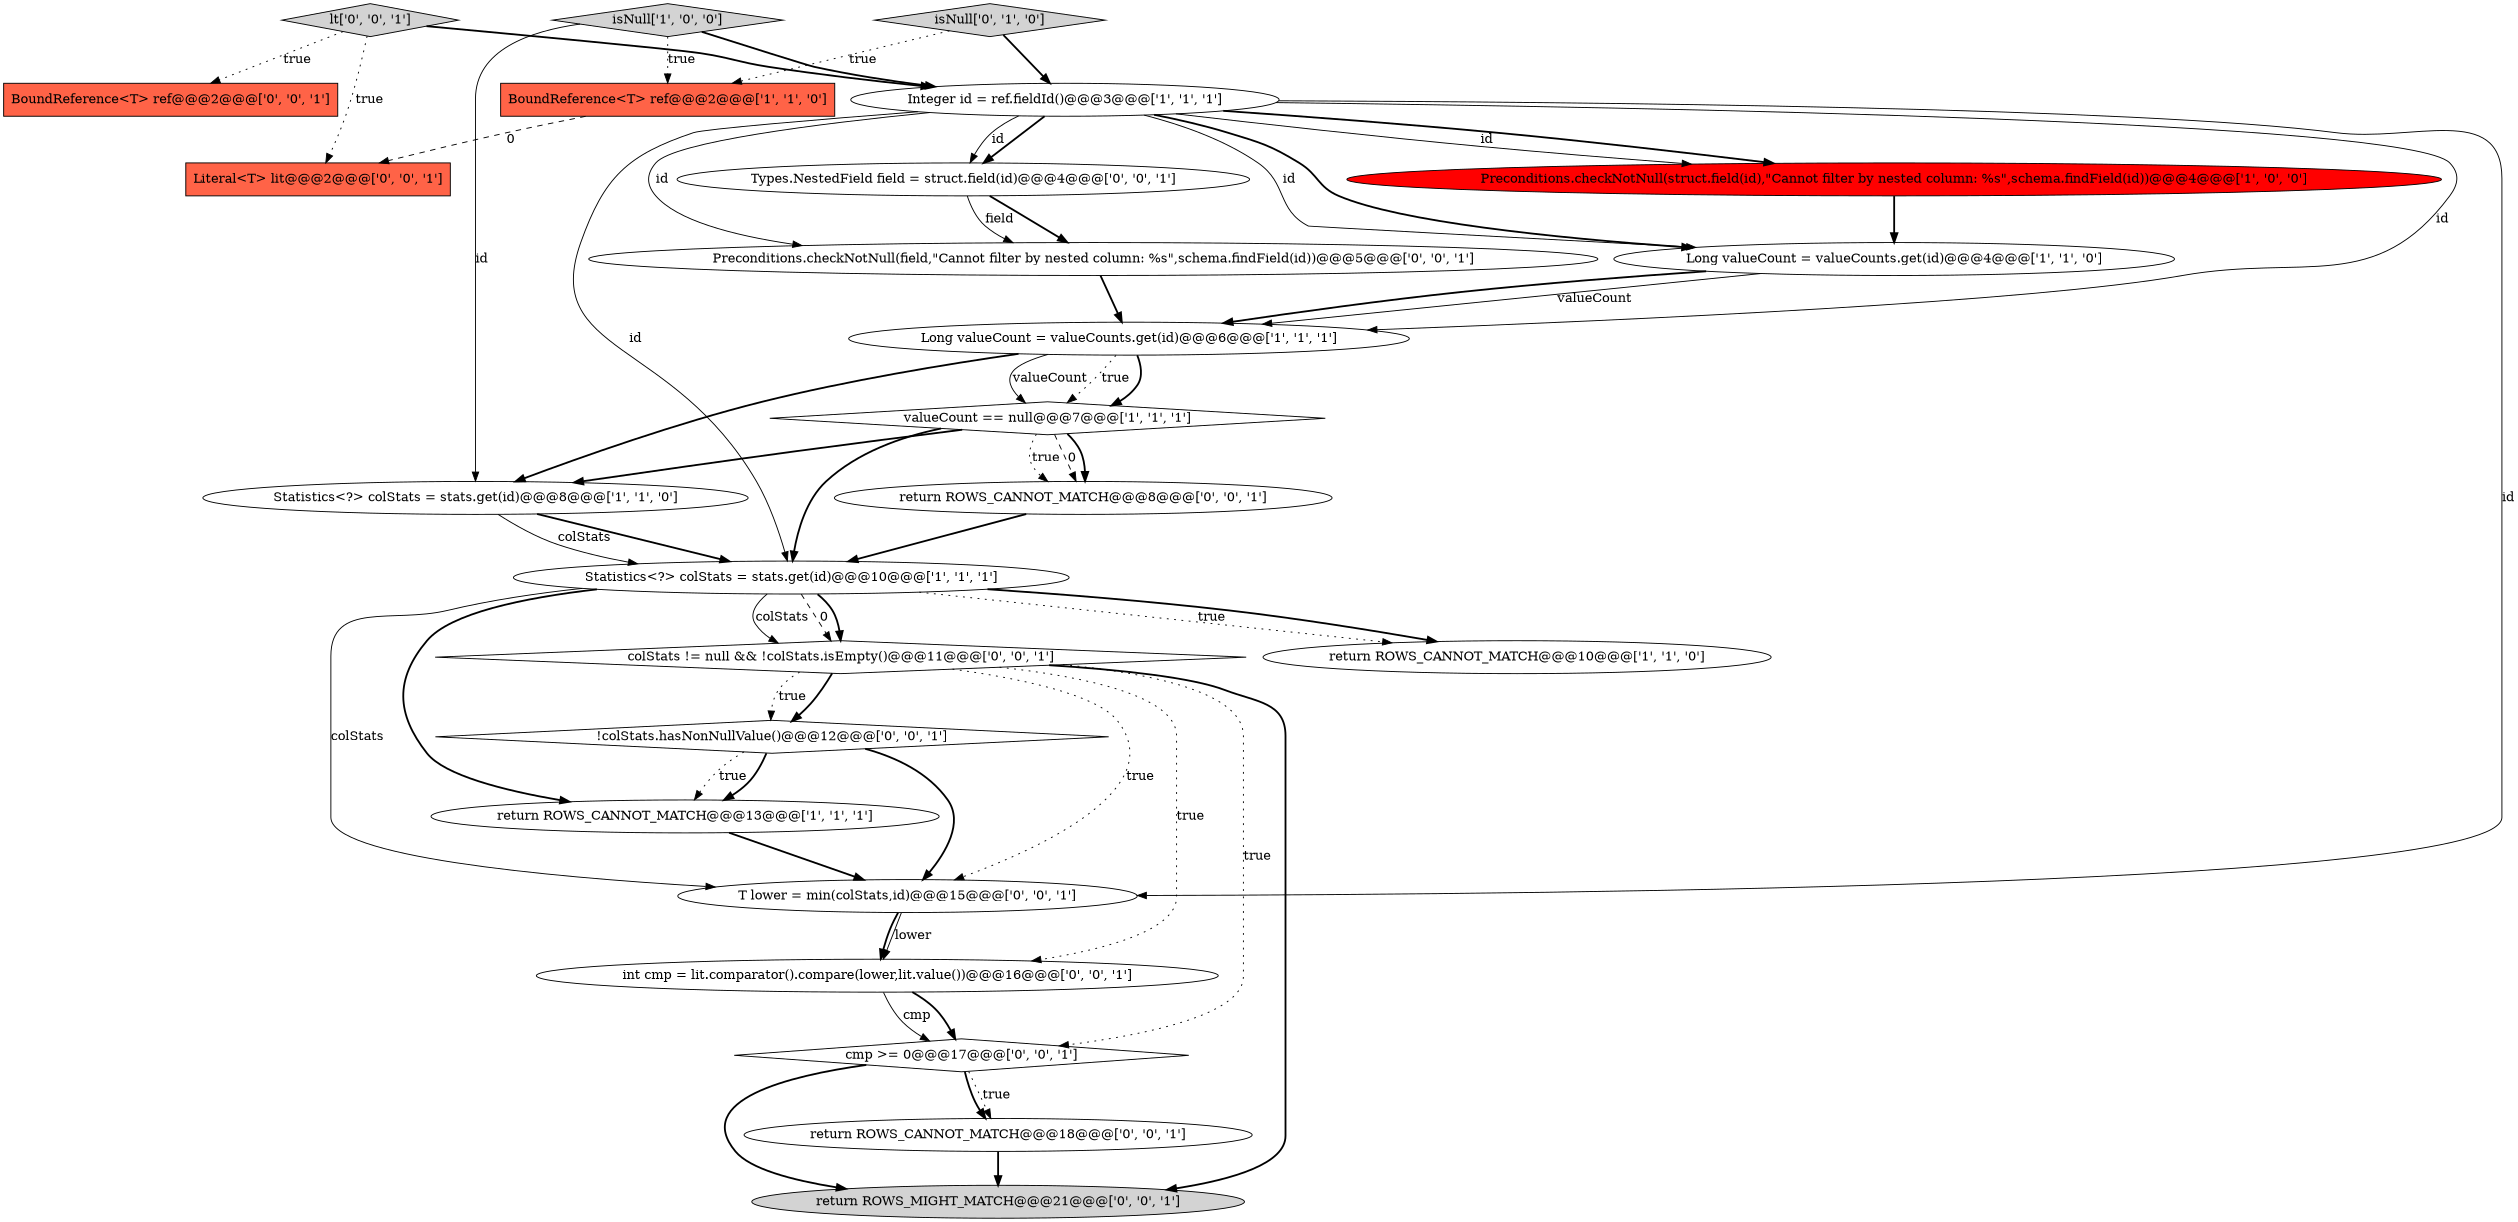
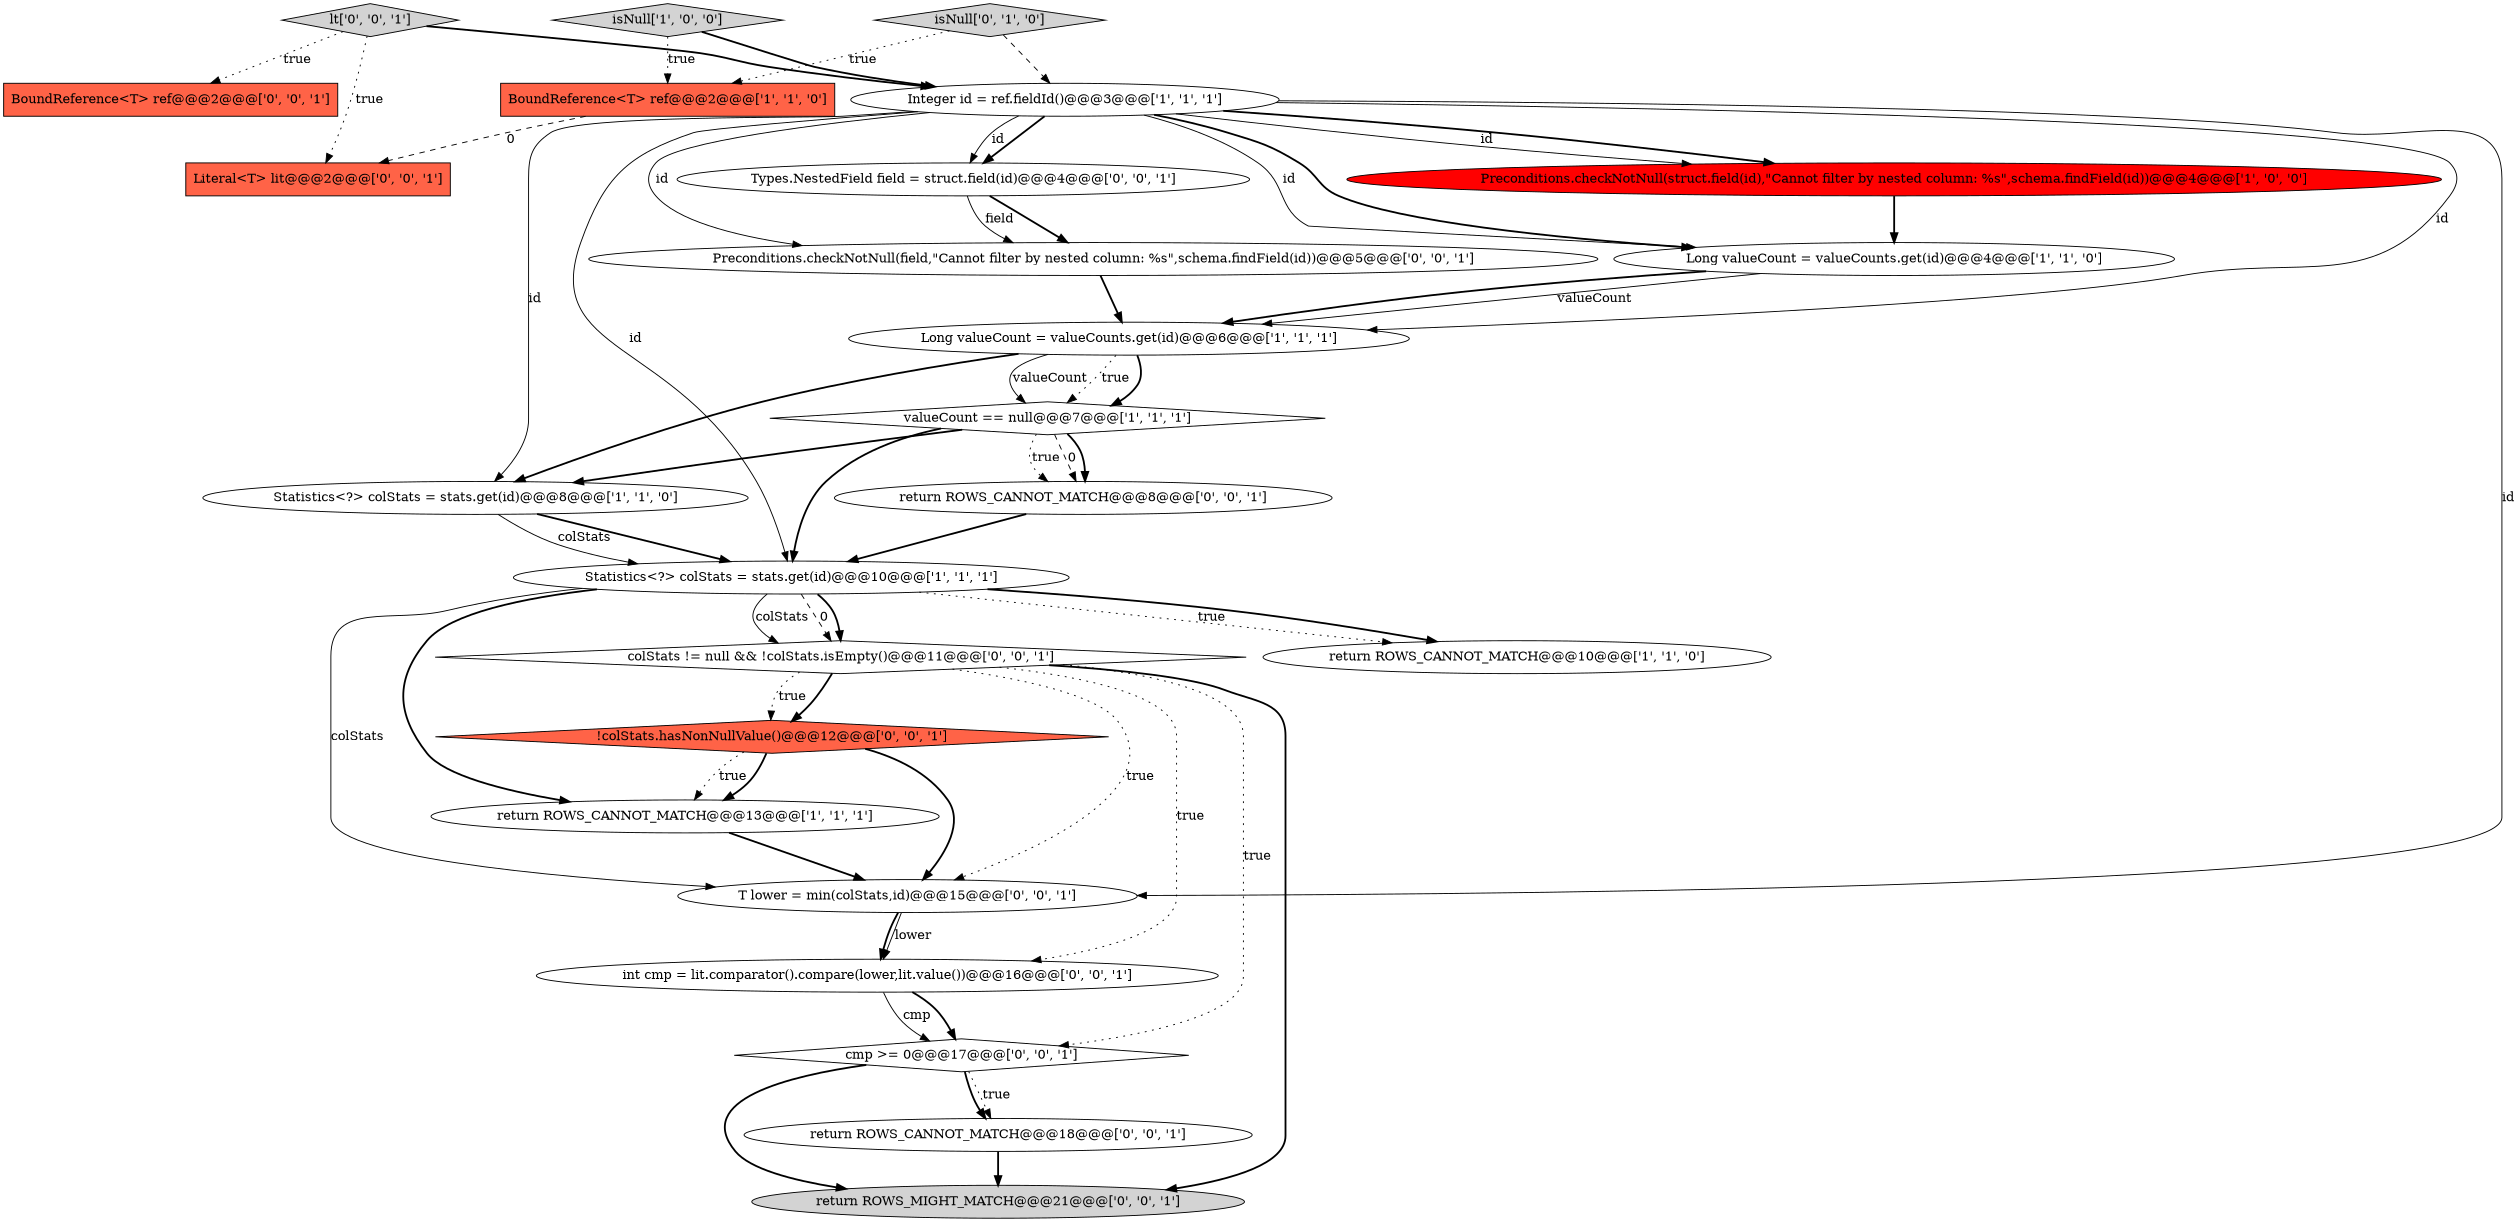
edge "isNull['0', '1', '0']" -> "Integer id = ref.fieldId()@@@3@@@['1', '1', '1']": style bold -> dashed
edge "isNull['1', '0', '0']" -> "Statistics<?> colStats = stats.get(id)@@@8@@@['1', '1', '0']": now "Integer id = ref.fieldId()@@@3@@@['1', '1', '1']" -> "Statistics<?> colStats = stats.get(id)@@@8@@@['1', '1', '0']"
node "!colStats.hasNonNullValue()@@@12@@@['0', '0', '1']": fillcolor white -> tomato
